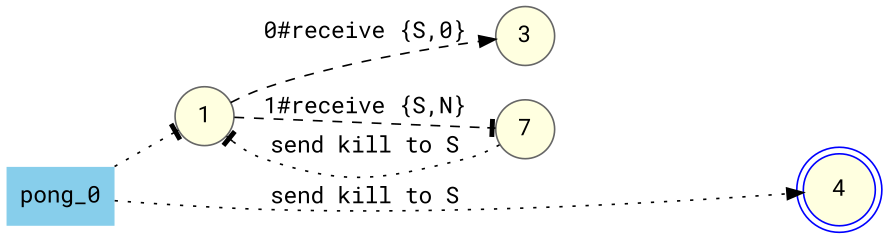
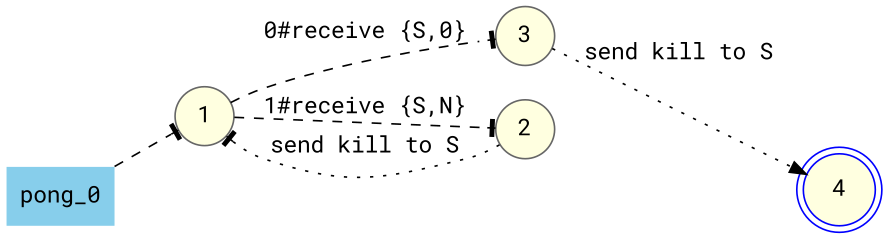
edge "1" -> "3": arrowhead normal -> tee
node "7": label "7" -> "2"
edge "pong_0" -> "1": style dotted -> dashed
edge "pong_0" -> "4": now "3" -> "4"
